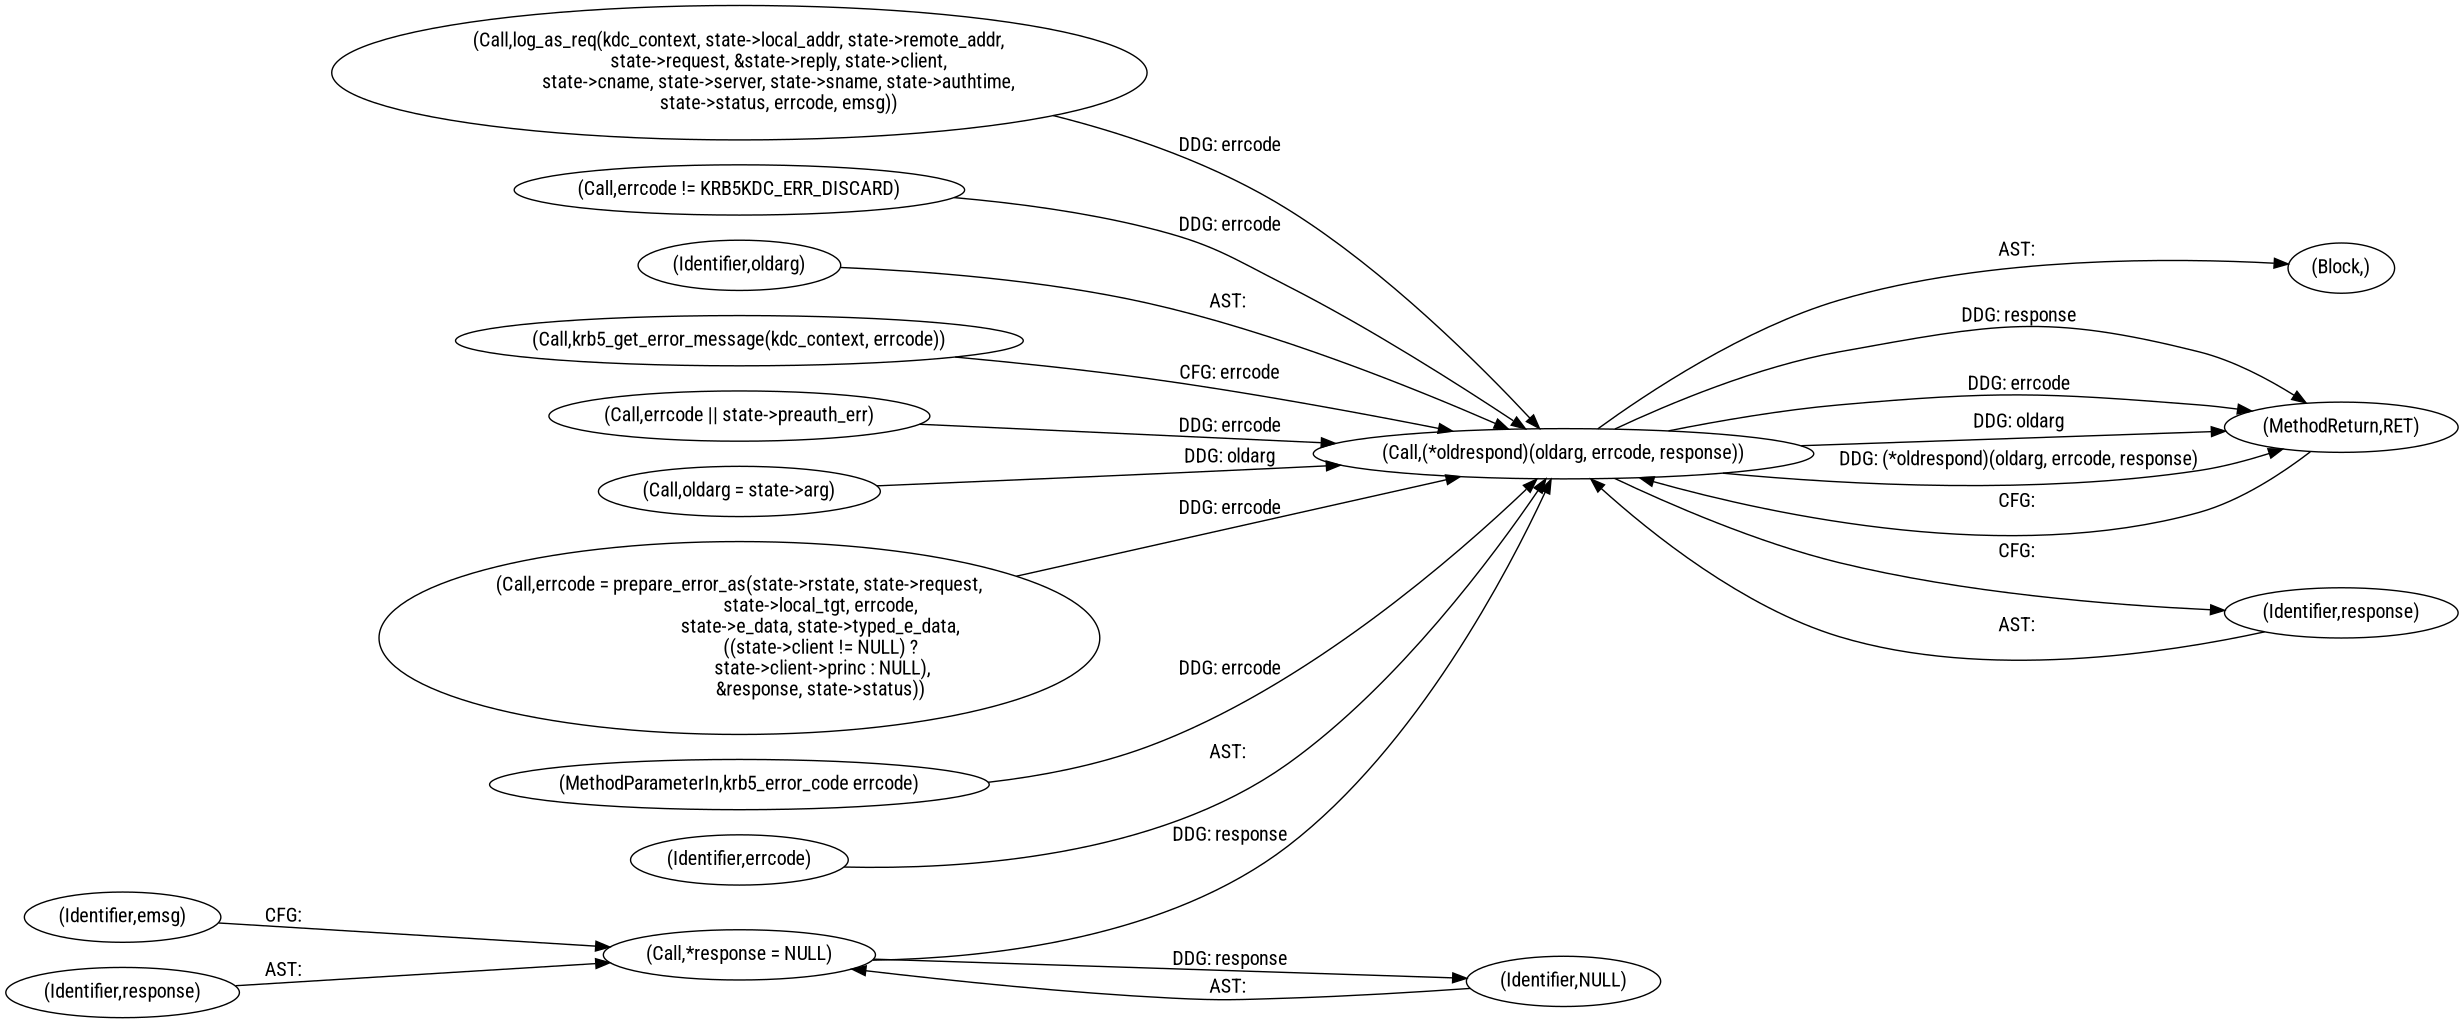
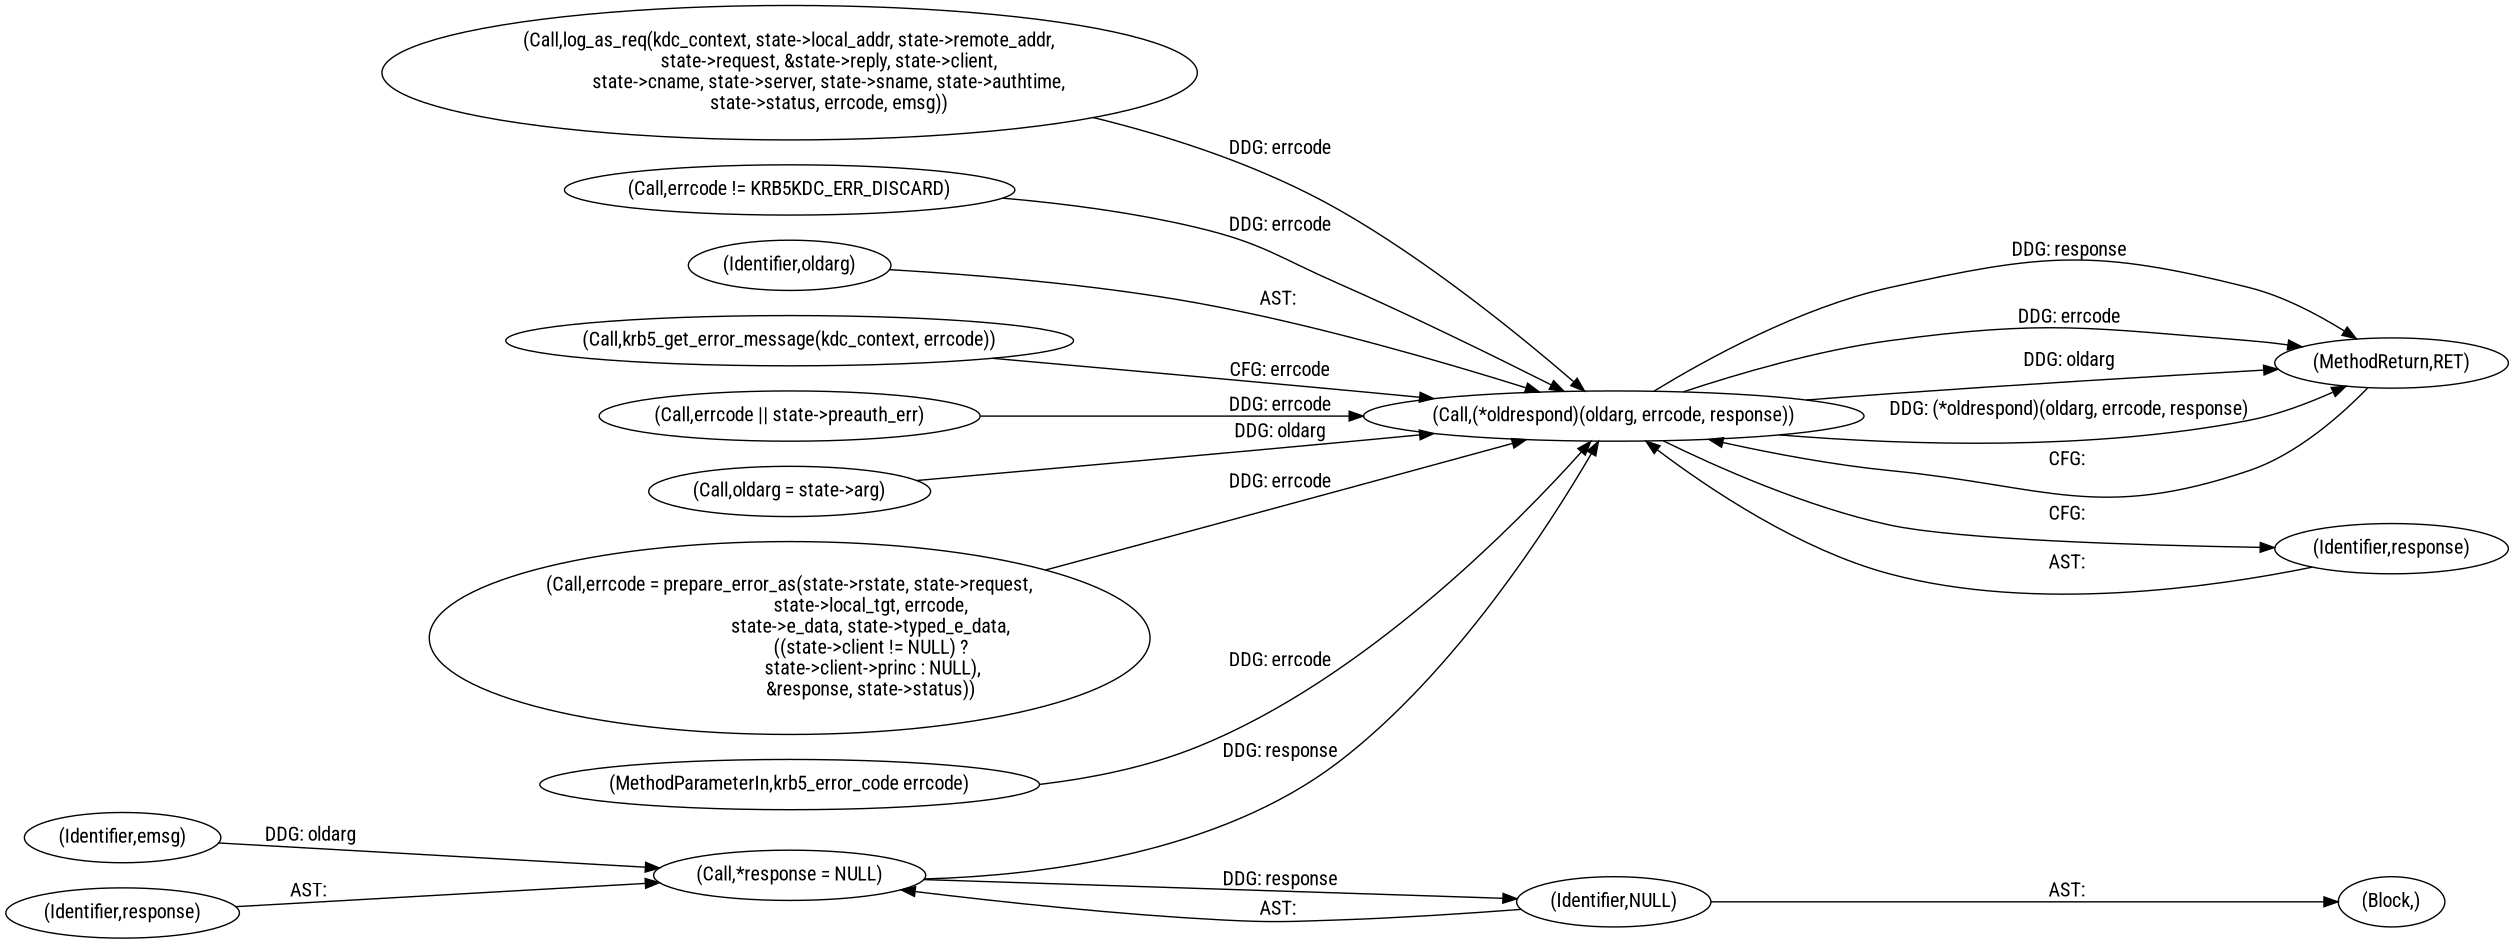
edge "(Call,(*oldrespond)(oldarg, errcode, response))" -> "(Block,)": now "(Identifier,NULL)" -> "(Block,)"
node "(Identifier,errcode)": removed
edge "(Identifier,emsg)" -> "(Call,*response = NULL)": label "CFG: " -> "DDG: oldarg"
